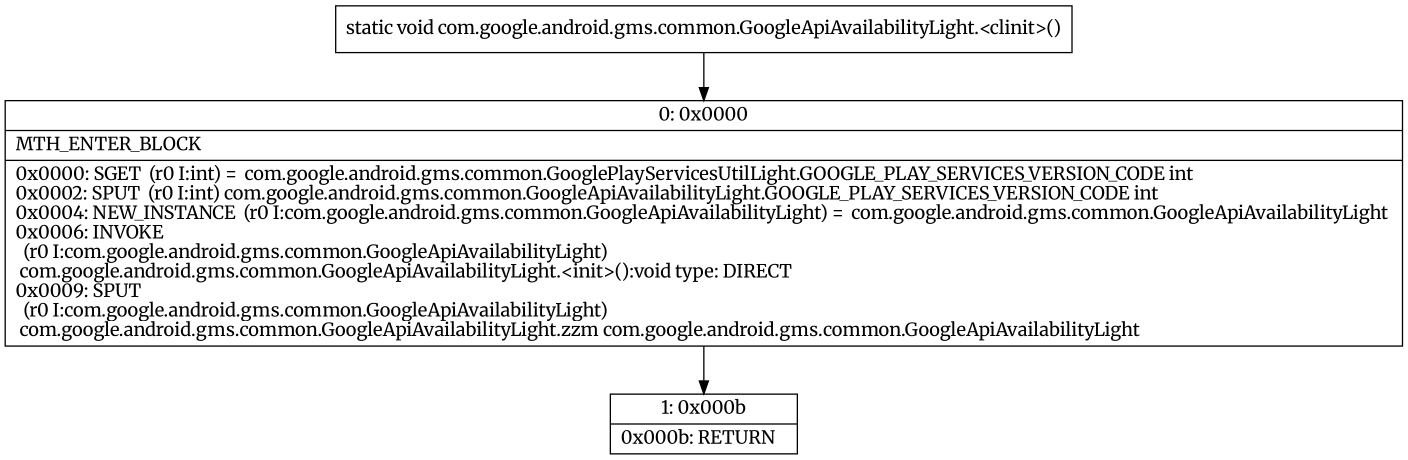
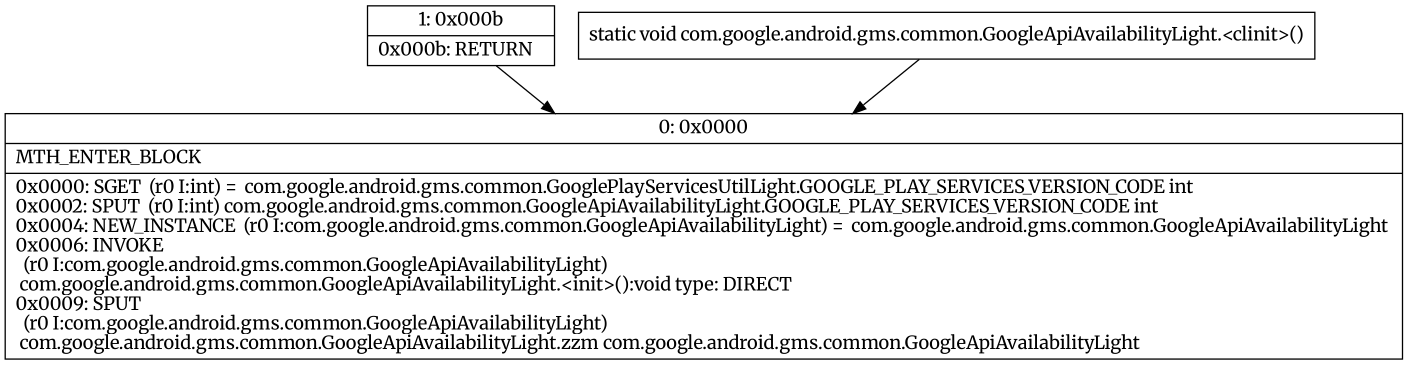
edge "0: 0x0000" -> "1: 0x000b": reversed
